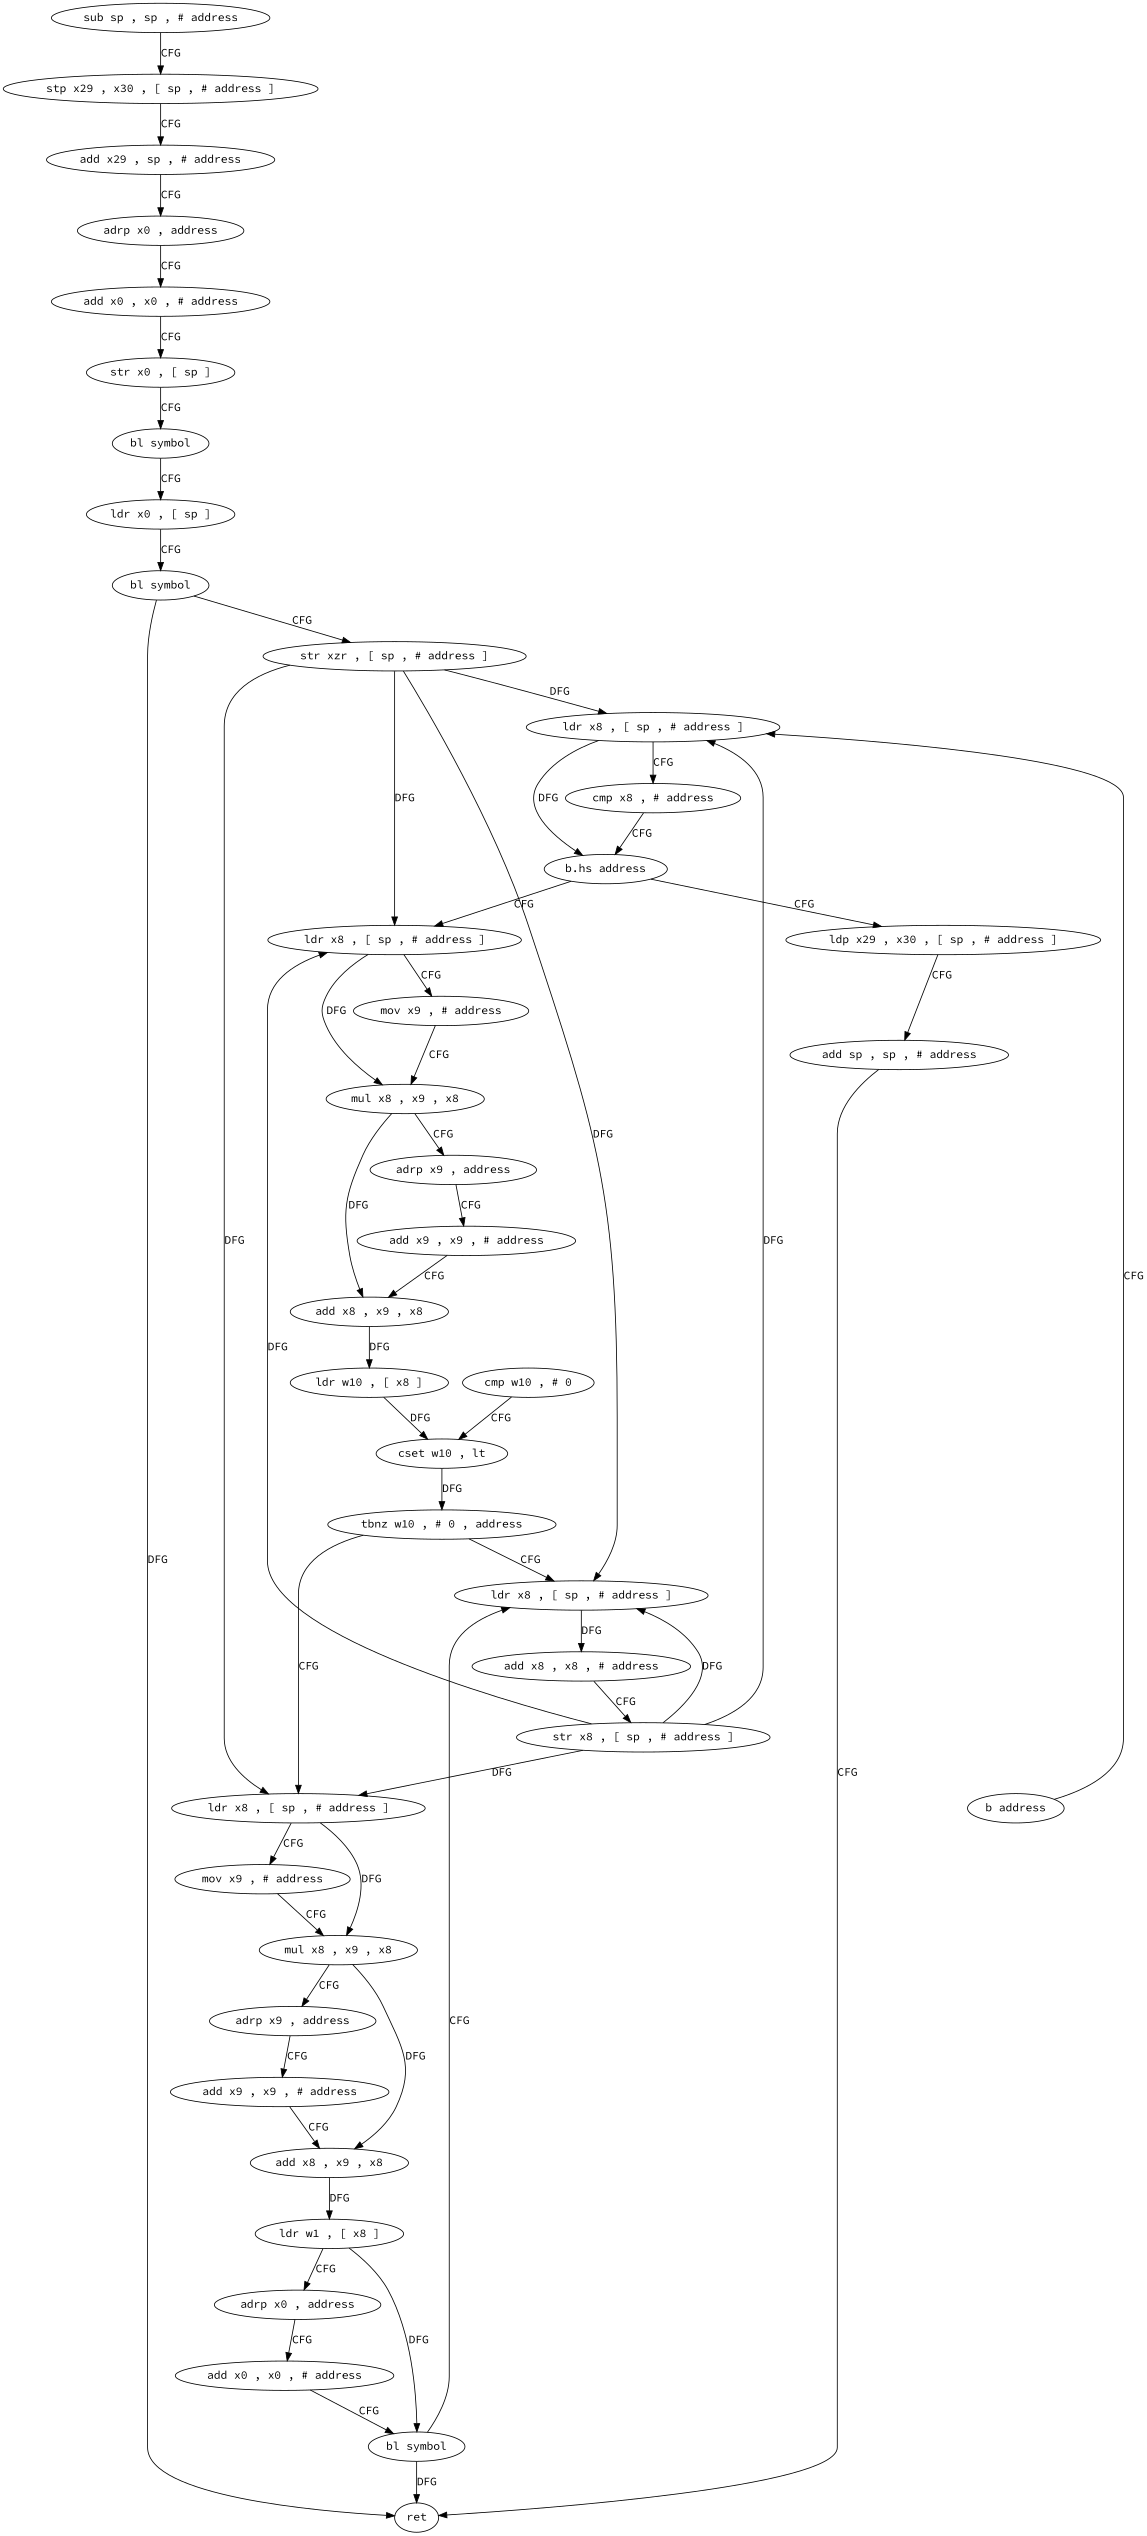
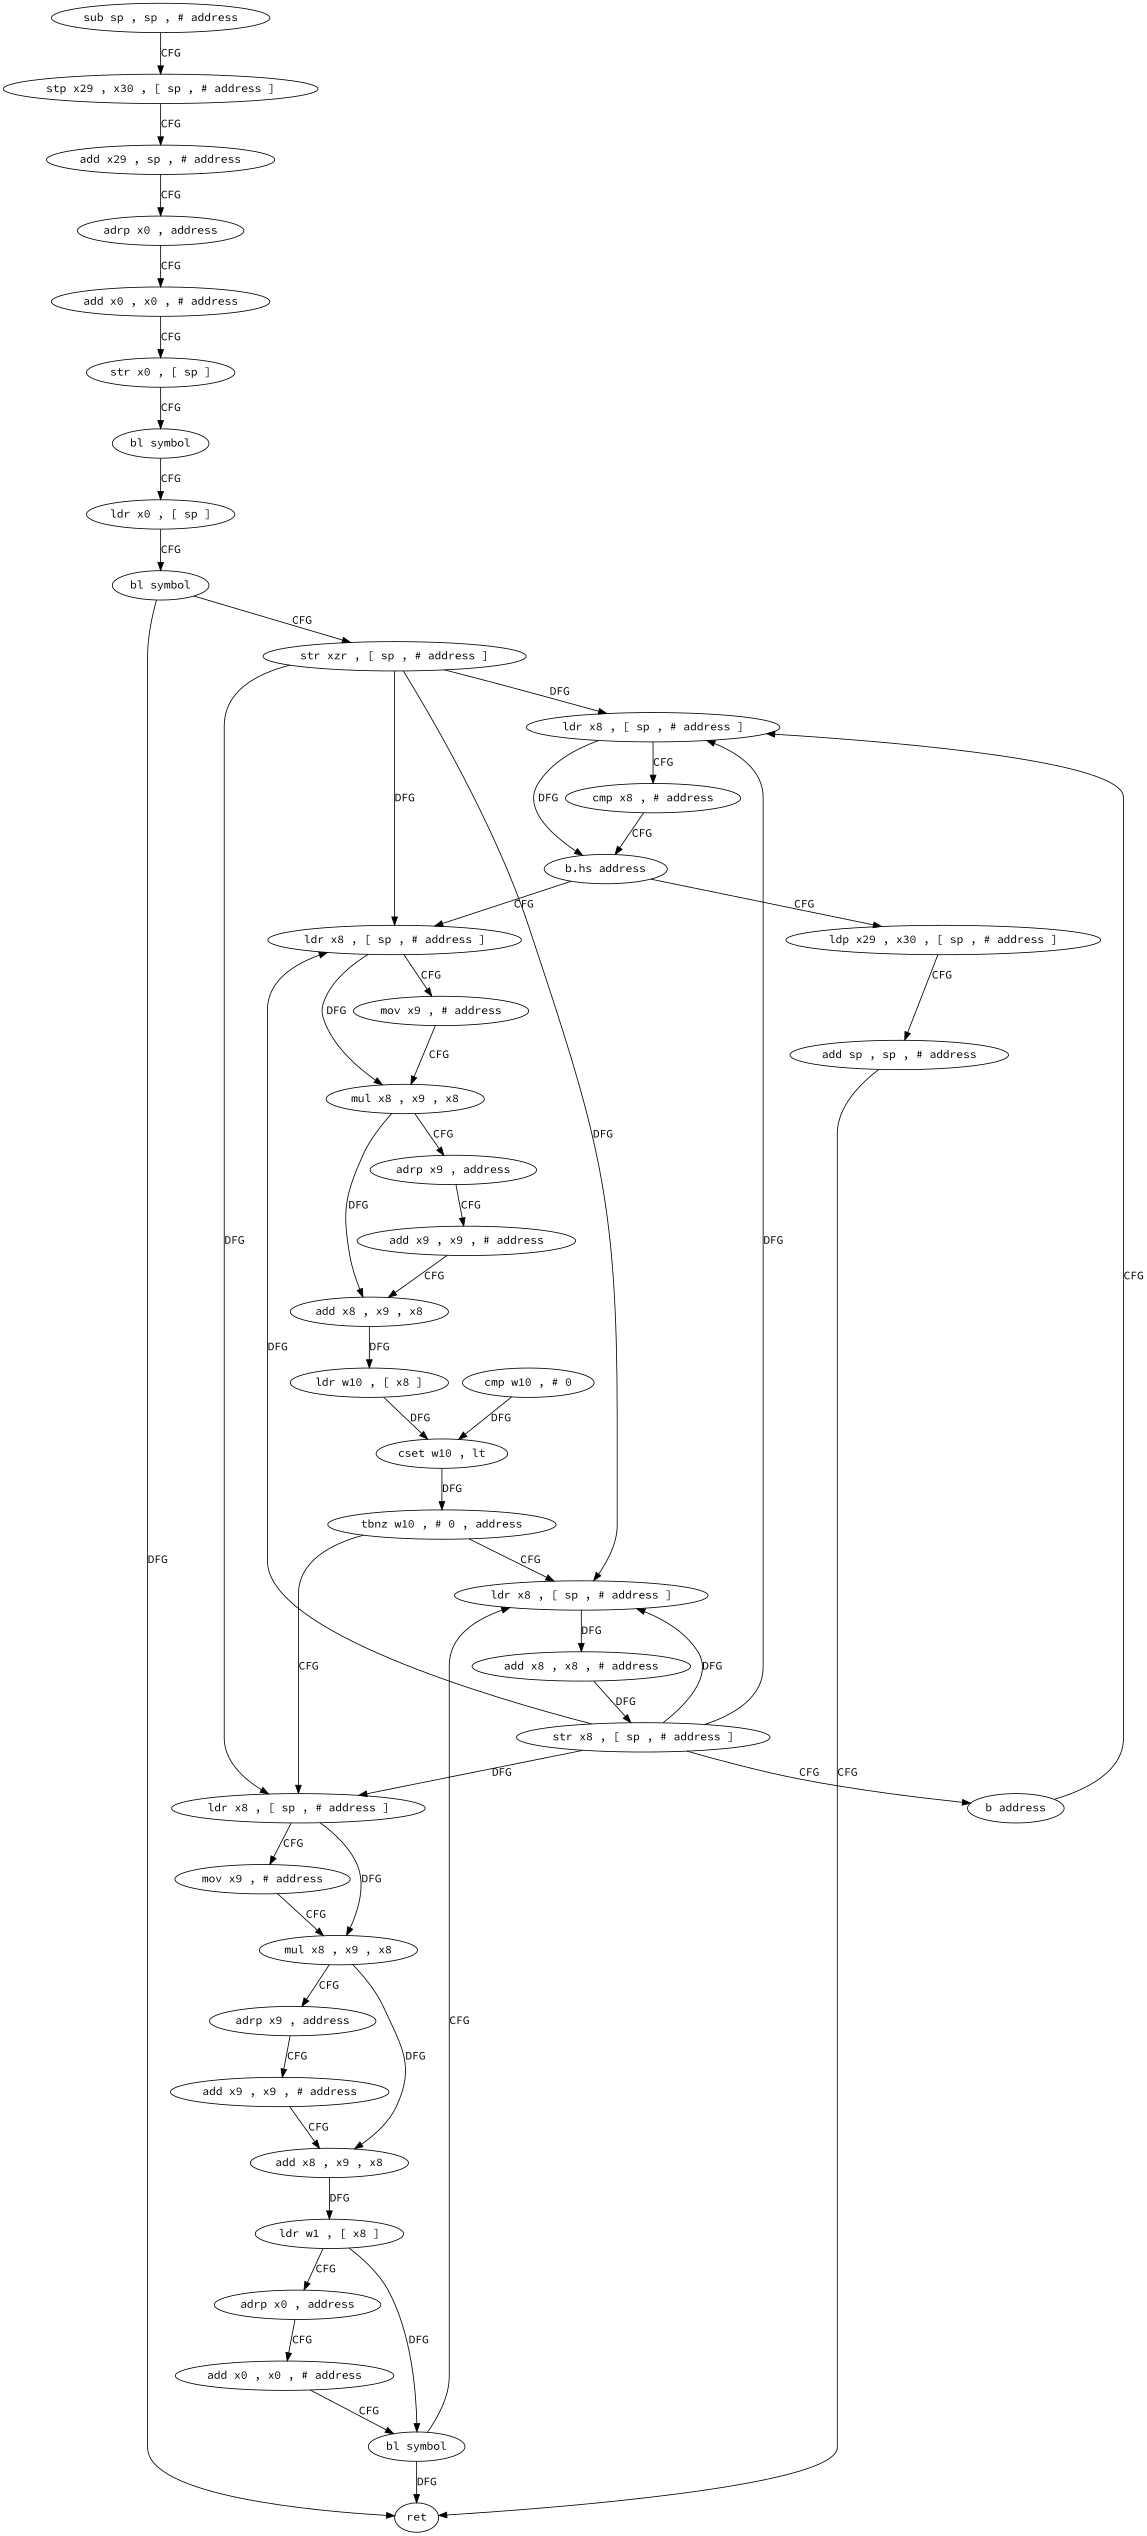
edge "cmp w10 , # 0" -> "cset w10 , lt": label "CFG" -> "DFG"
edge "add x8 , x8 , # address" -> "str x8 , [ sp , # address ]": label "CFG" -> "DFG"
edge "str x8 , [ sp , # address ]" -> "b address": added, label "CFG"
